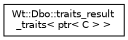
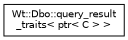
node "Wt::Dbo::traits_result _traits< ptr< C > >": label "Wt::Dbo::traits_result _traits< ptr< C > >" -> "Wt::Dbo::query_result _traits< ptr< C > >"
